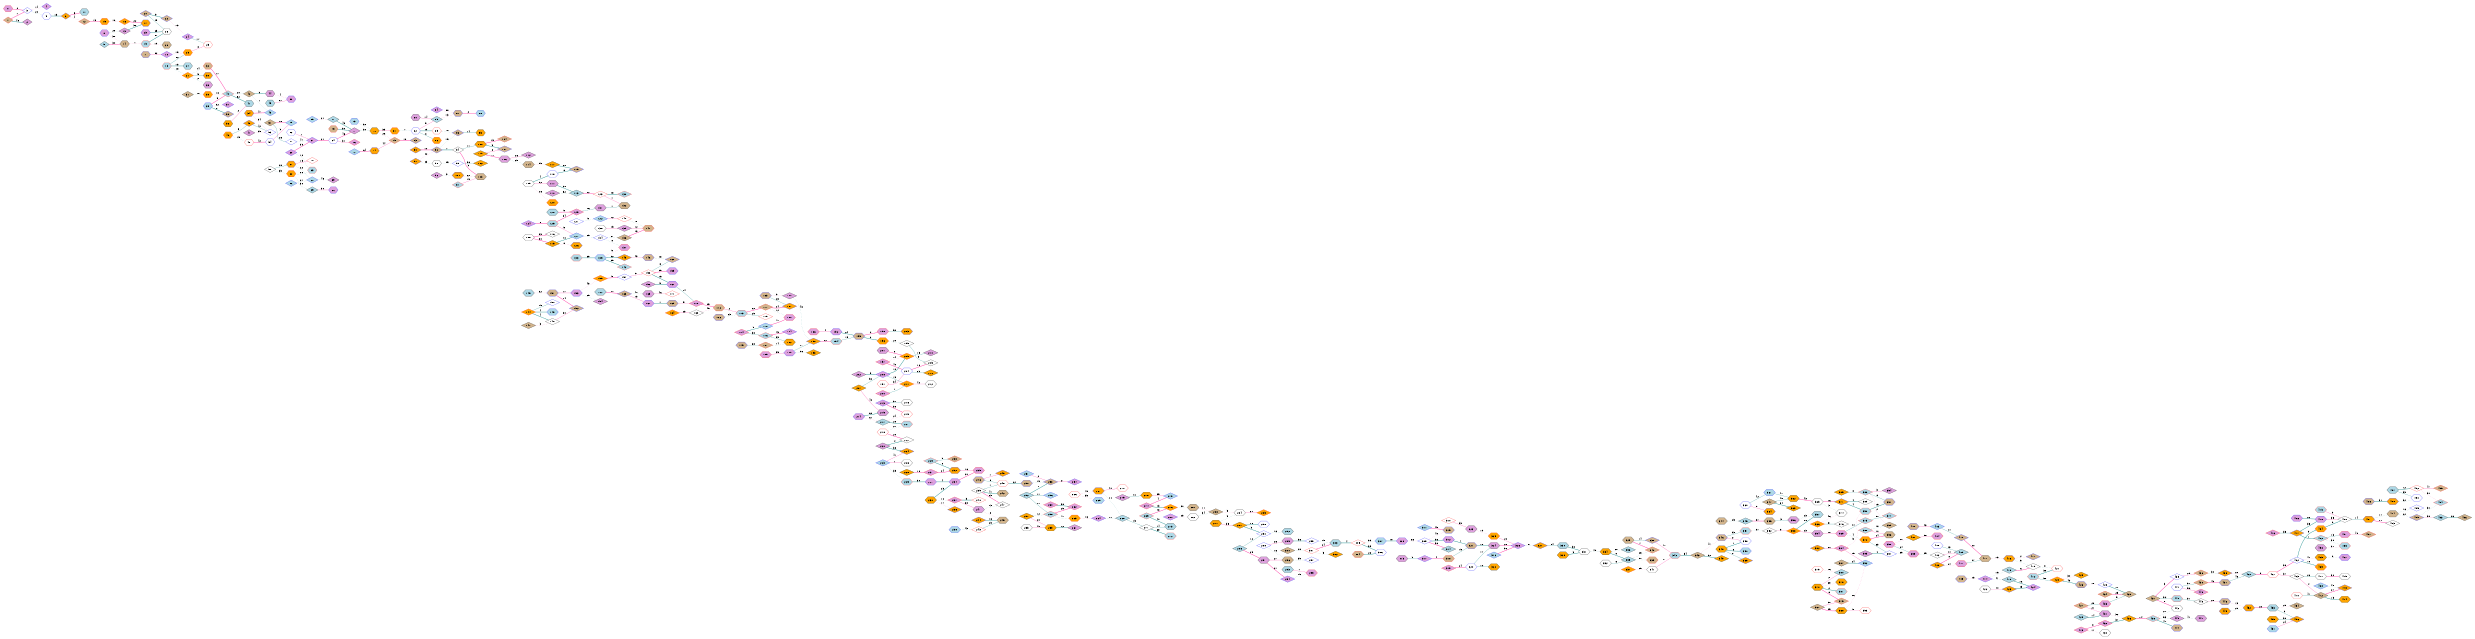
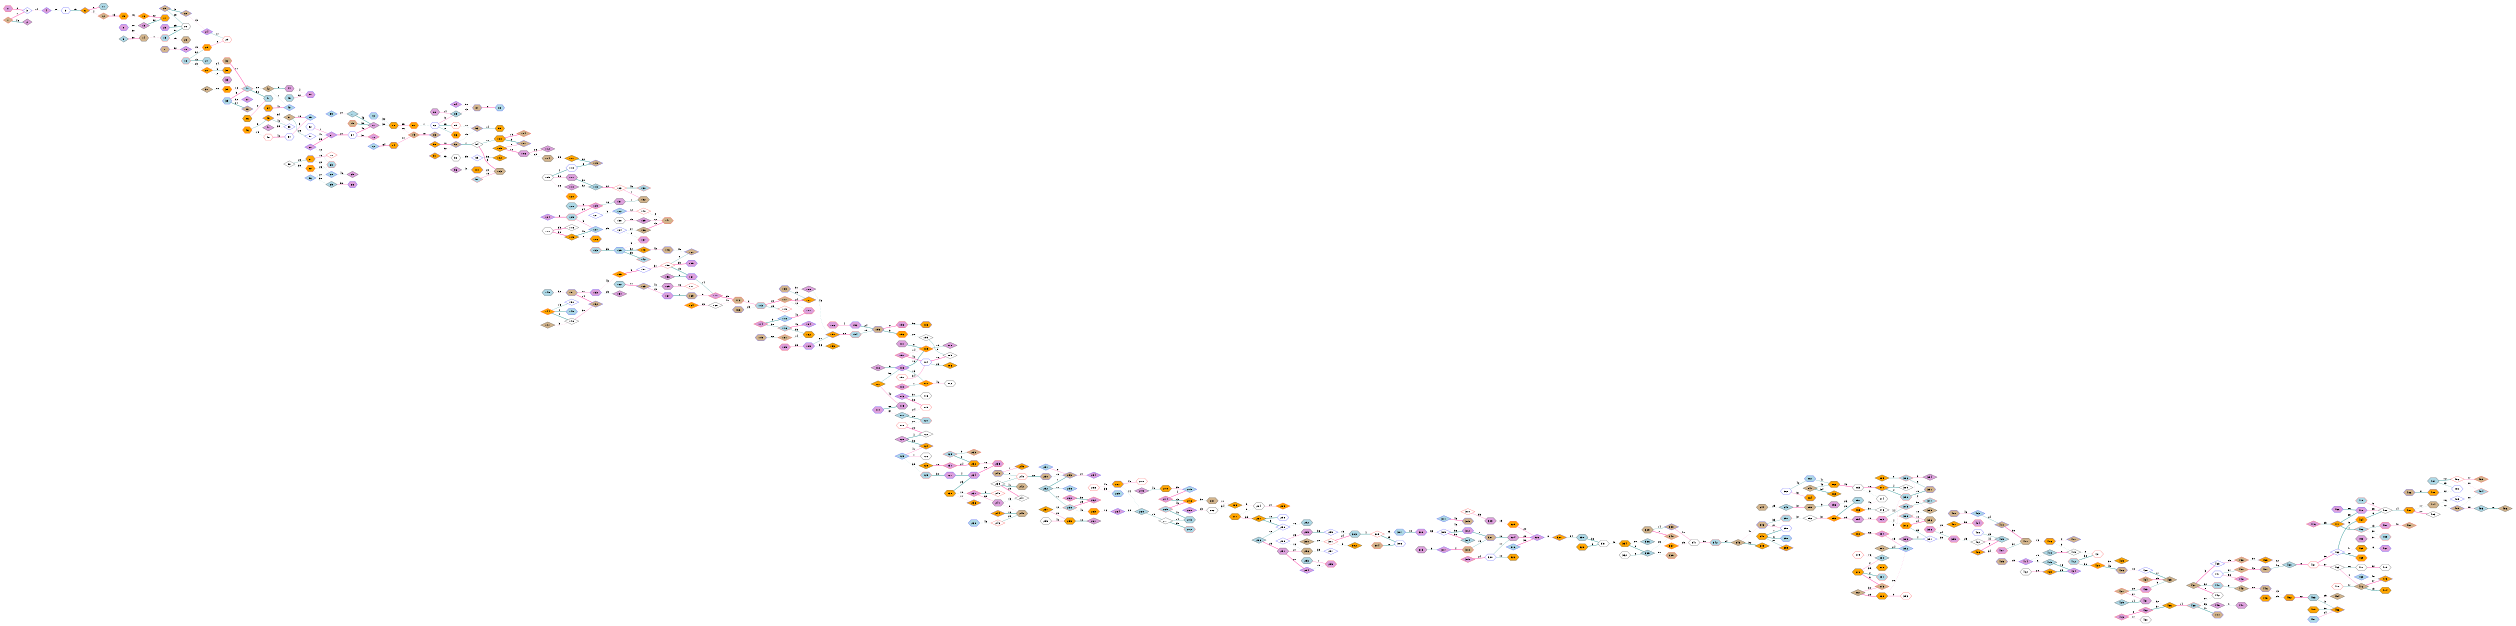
edge "3" -- "5": now "4" -- "5"
edge "201" -- "209": color deeppink -> teal
node "283": fillcolor tan -> orange
edge "338" -- "342": now "338" -- "341"
node "443": fillcolor white -> tan
